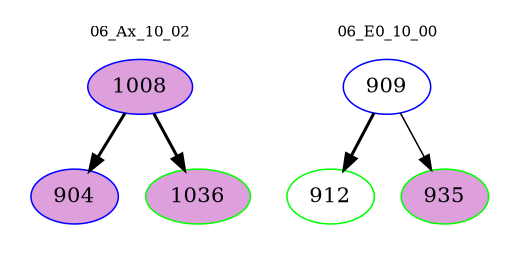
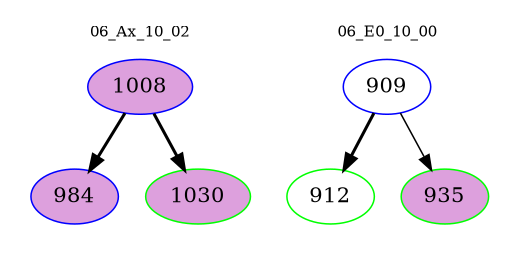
node "904": label "904" -> "984"
node "1036": label "1036" -> "1030"
